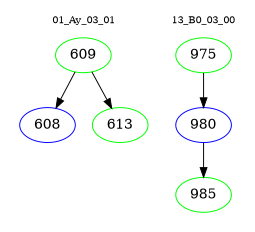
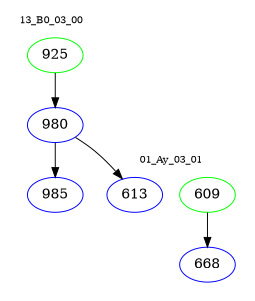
node "975": label "975" -> "925"
edge "609" -> "613": now "980" -> "613"
node "608": label "608" -> "668"
node "613": color green -> blue
node "985": color green -> blue
